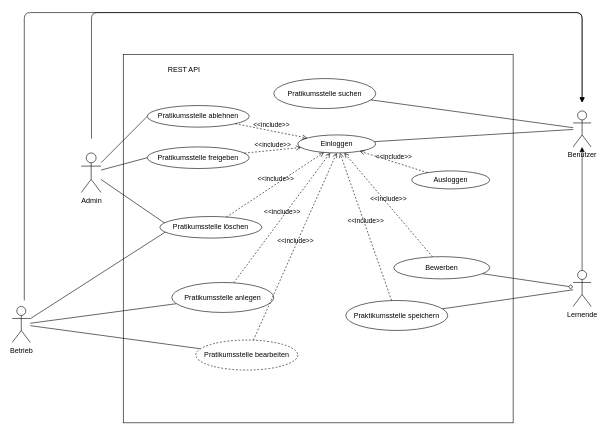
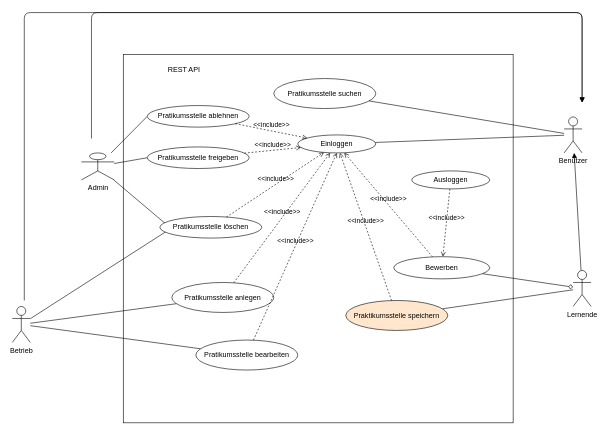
node "Benutzer": moved (582, 129) -> (573, 135)
edge "Ausloggen" -> "Einloggen": now "Ausloggen" -> "Bewerben"
node "Admin": size 20x40 -> 33x27
node "Praktikumsstelle speichern": fillcolor #ffffff -> #ffe6cc
node "Pratikumsstelle bearbeiten": style dashed -> solid
